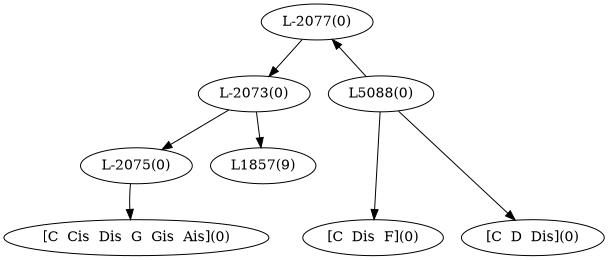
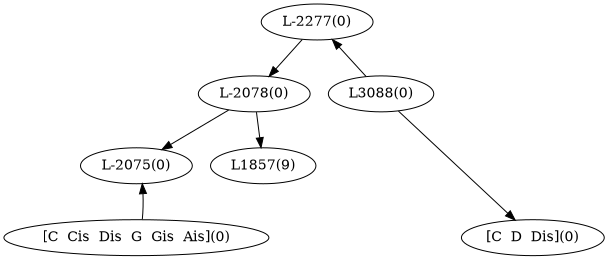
node "L-2077(0)": label "L-2077(0)" -> "L-2277(0)"
node "L-2073(0)": label "L-2073(0)" -> "L-2078(0)"
node "L5088(0)": label "L5088(0)" -> "L3088(0)"
edge "L-2075(0)" -> "[C  Cis  Dis  G  Gis  Ais](0)": reversed
node "[C  Dis  F](0)": removed
